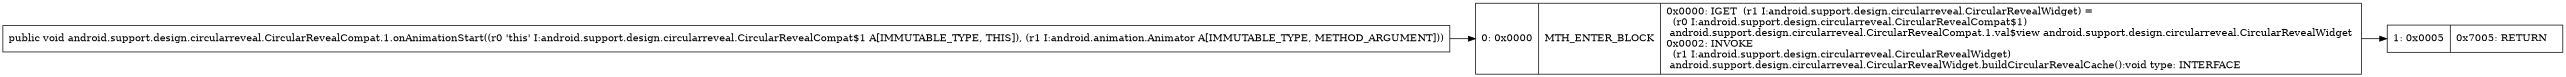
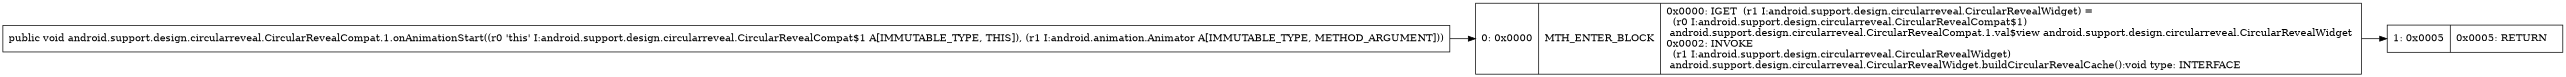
node "1: 0x0005": text "0x7005: RETURN" -> "0x0005: RETURN"
